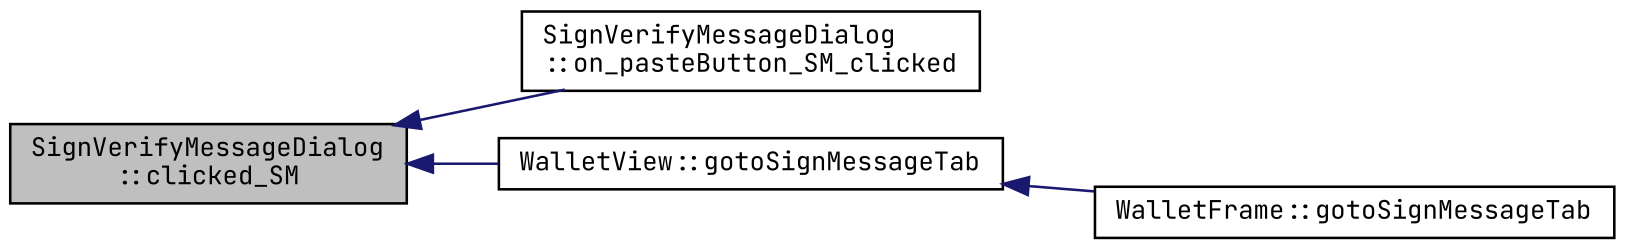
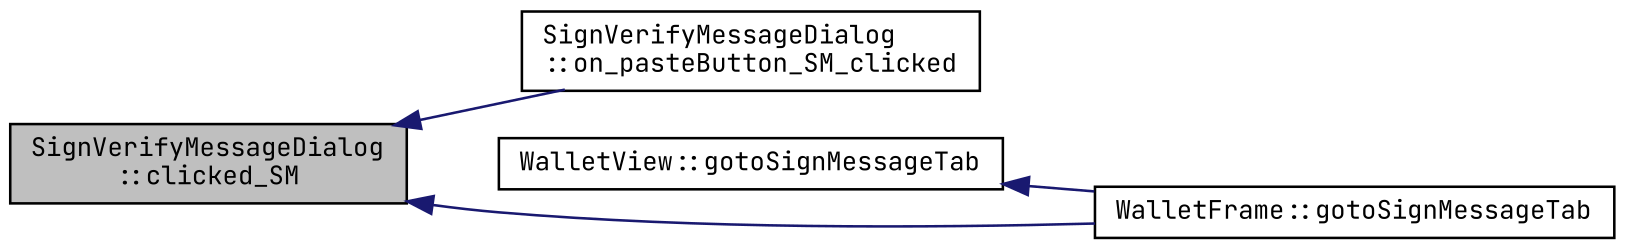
edge "WalletView::gotoSignMessageTab" -> "SignVerifyMessageDialog ::clicked_SM": now "WalletFrame::gotoSignMessageTab" -> "SignVerifyMessageDialog ::clicked_SM"
